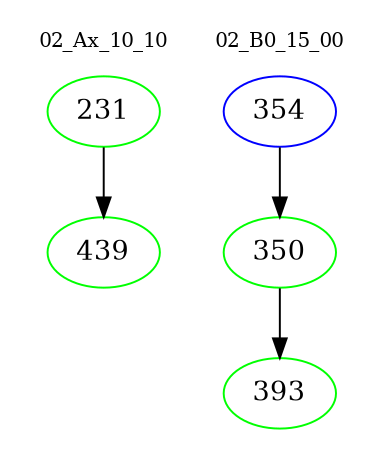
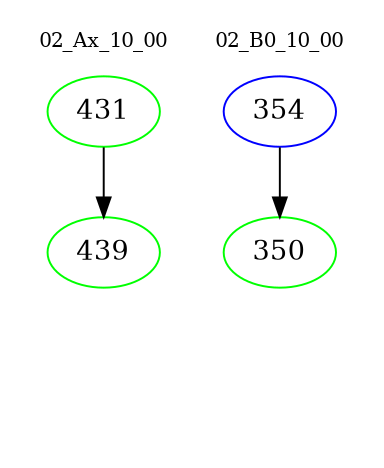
cluster "02_Ax_10_10": label "02_Ax_10_10" -> "02_Ax_10_00"
cluster "02_B0_15_00": label "02_B0_15_00" -> "02_B0_10_00"
node "231": label "231" -> "431"
node "393": removed
